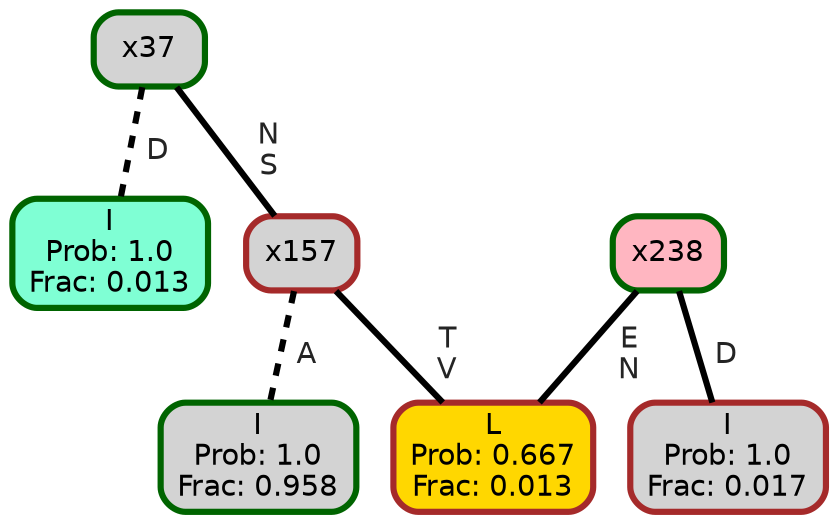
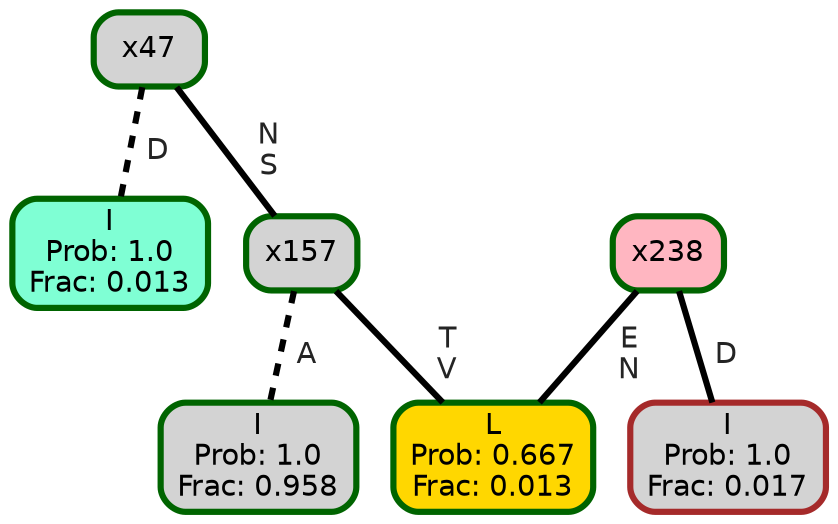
node "x37": label "x37" -> "x47"
node "x157": color brown -> darkgreen
node "L Prob: 0.667 Frac: 0.013": color brown -> darkgreen
